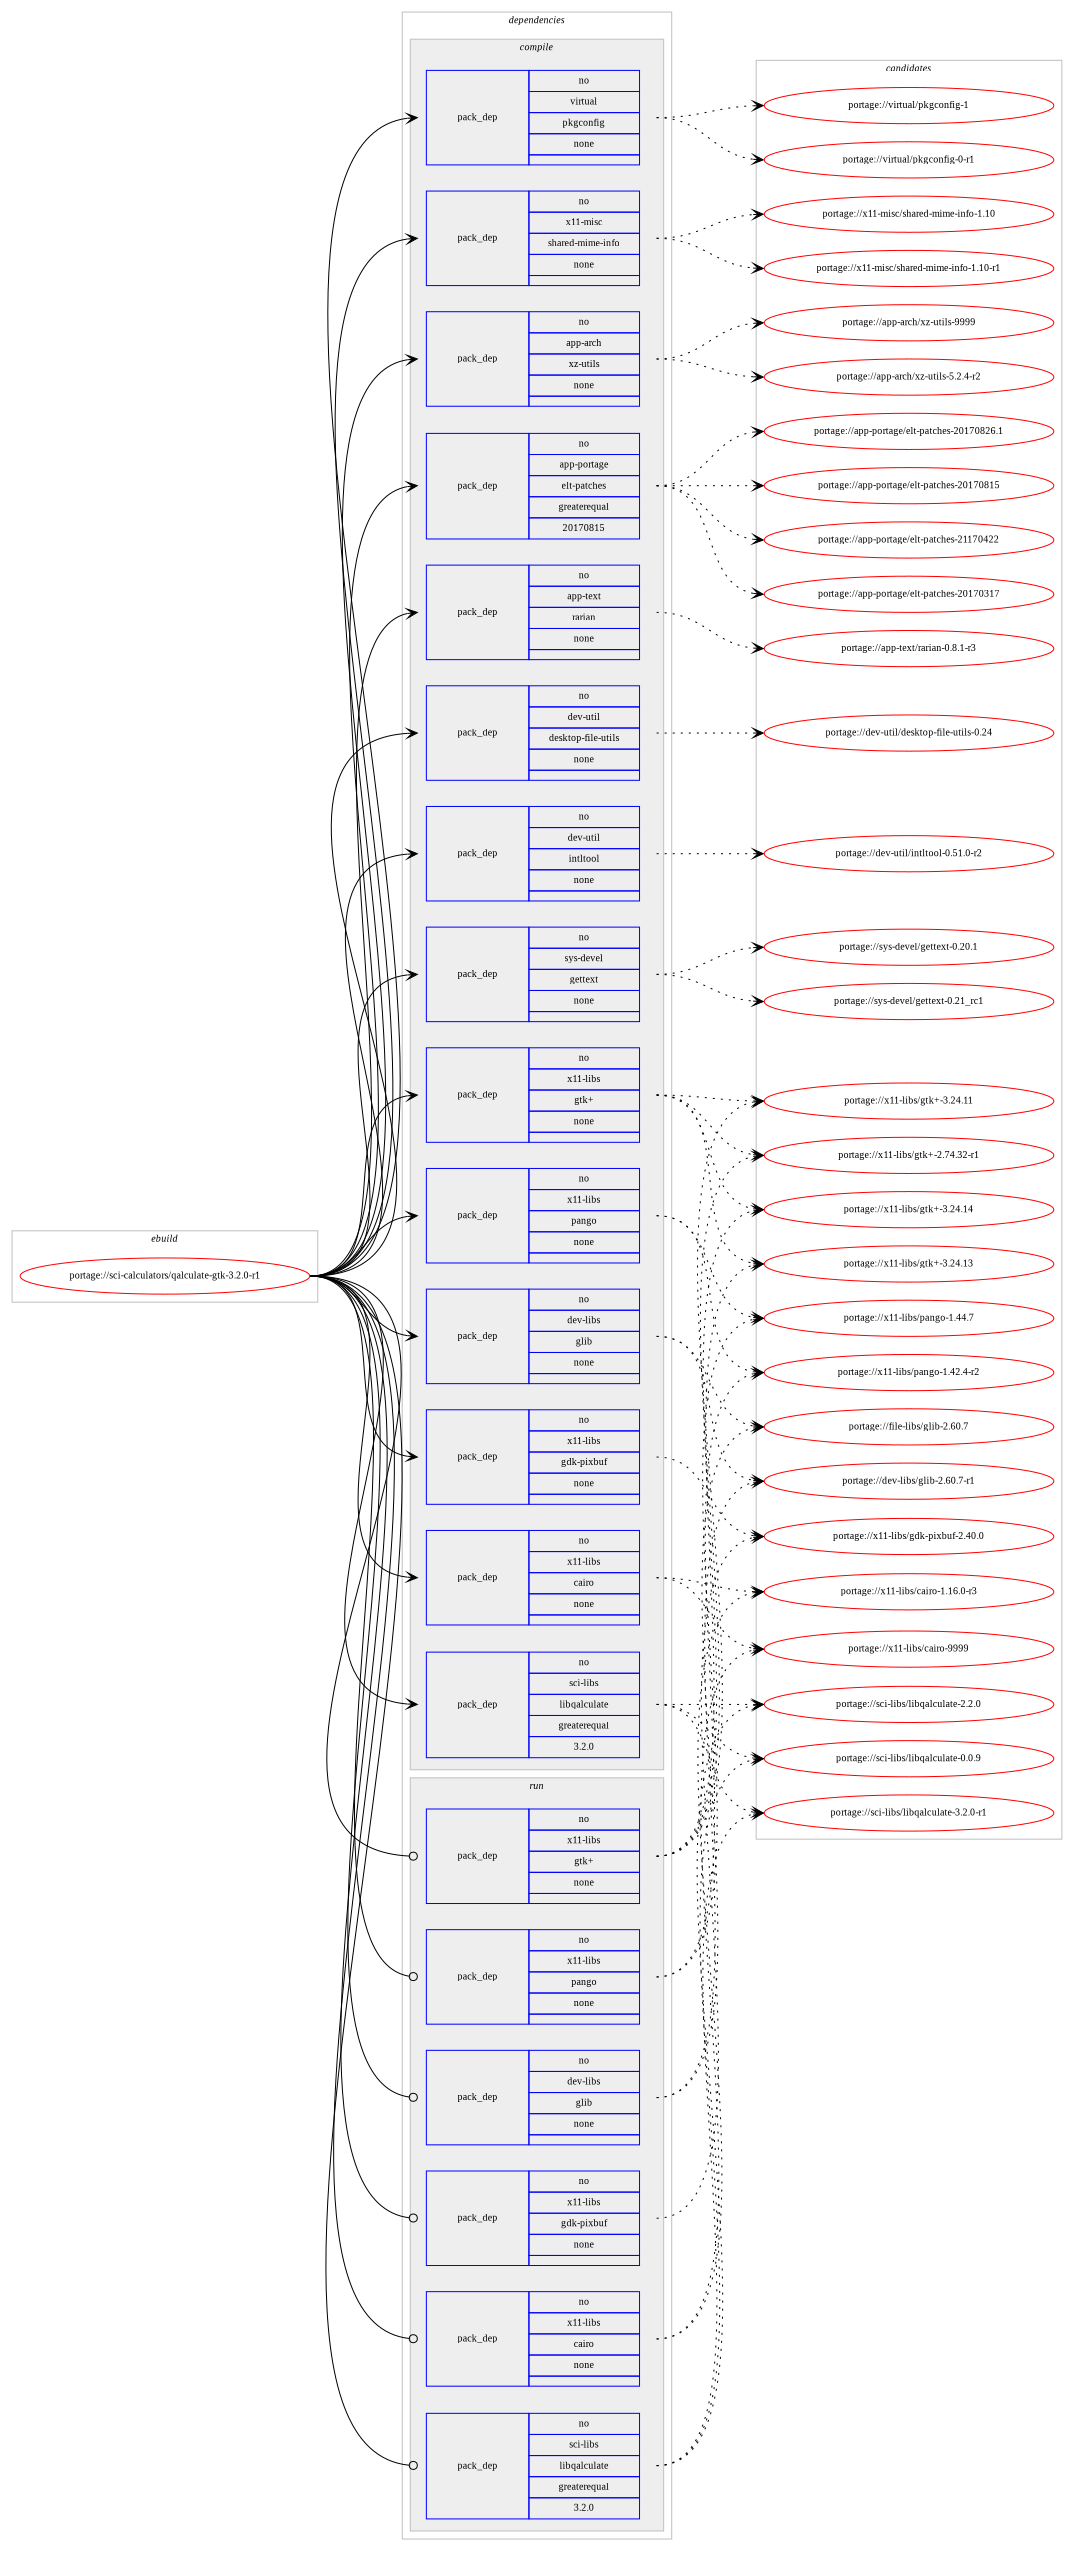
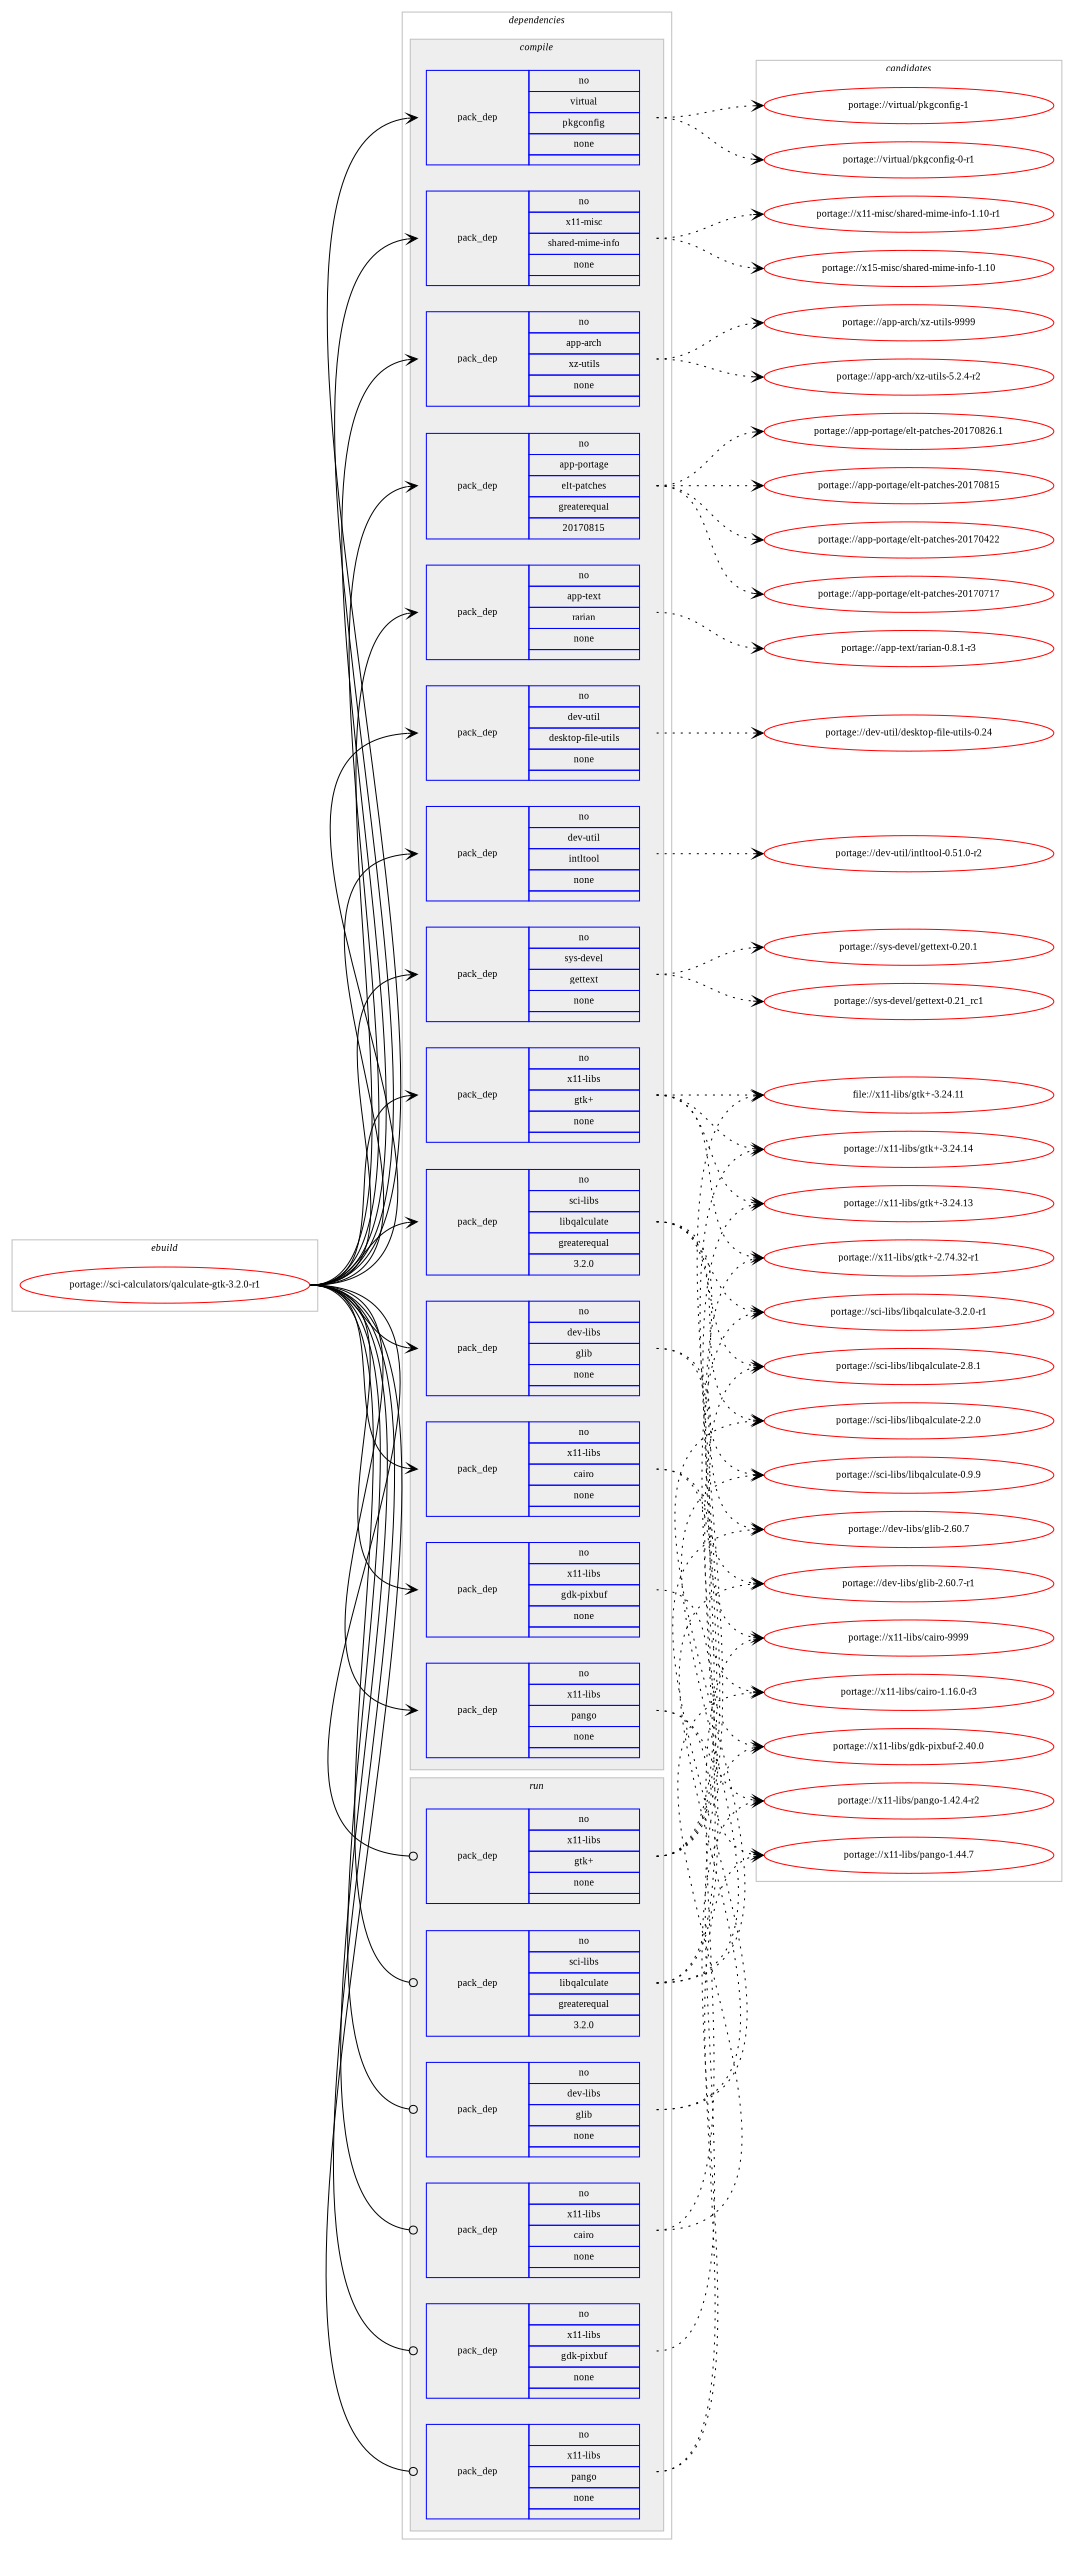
node "portage://x11-misc/shared-mime-info-1.10": label "portage://x11-misc/shared-mime-info-1.10" -> "portage://x15-misc/shared-mime-info-1.10"
node "portage://app-portage/elt-patches-21170422": label "portage://app-portage/elt-patches-21170422" -> "portage://app-portage/elt-patches-20170422"
node "portage://app-portage/elt-patches-20170317": label "portage://app-portage/elt-patches-20170317" -> "portage://app-portage/elt-patches-20170717"
node "portage://x11-libs/gtk+-3.24.11": label "portage://x11-libs/gtk+-3.24.11" -> "file://x11-libs/gtk+-3.24.11"
node "portage://sci-libs/libqalculate-2.8.1": added
node "portage://file-libs/glib-2.60.7": label "portage://file-libs/glib-2.60.7" -> "portage://dev-libs/glib-2.60.7"
node "portage://sci-libs/libqalculate-0.0.9": label "portage://sci-libs/libqalculate-0.0.9" -> "portage://sci-libs/libqalculate-0.9.9"
